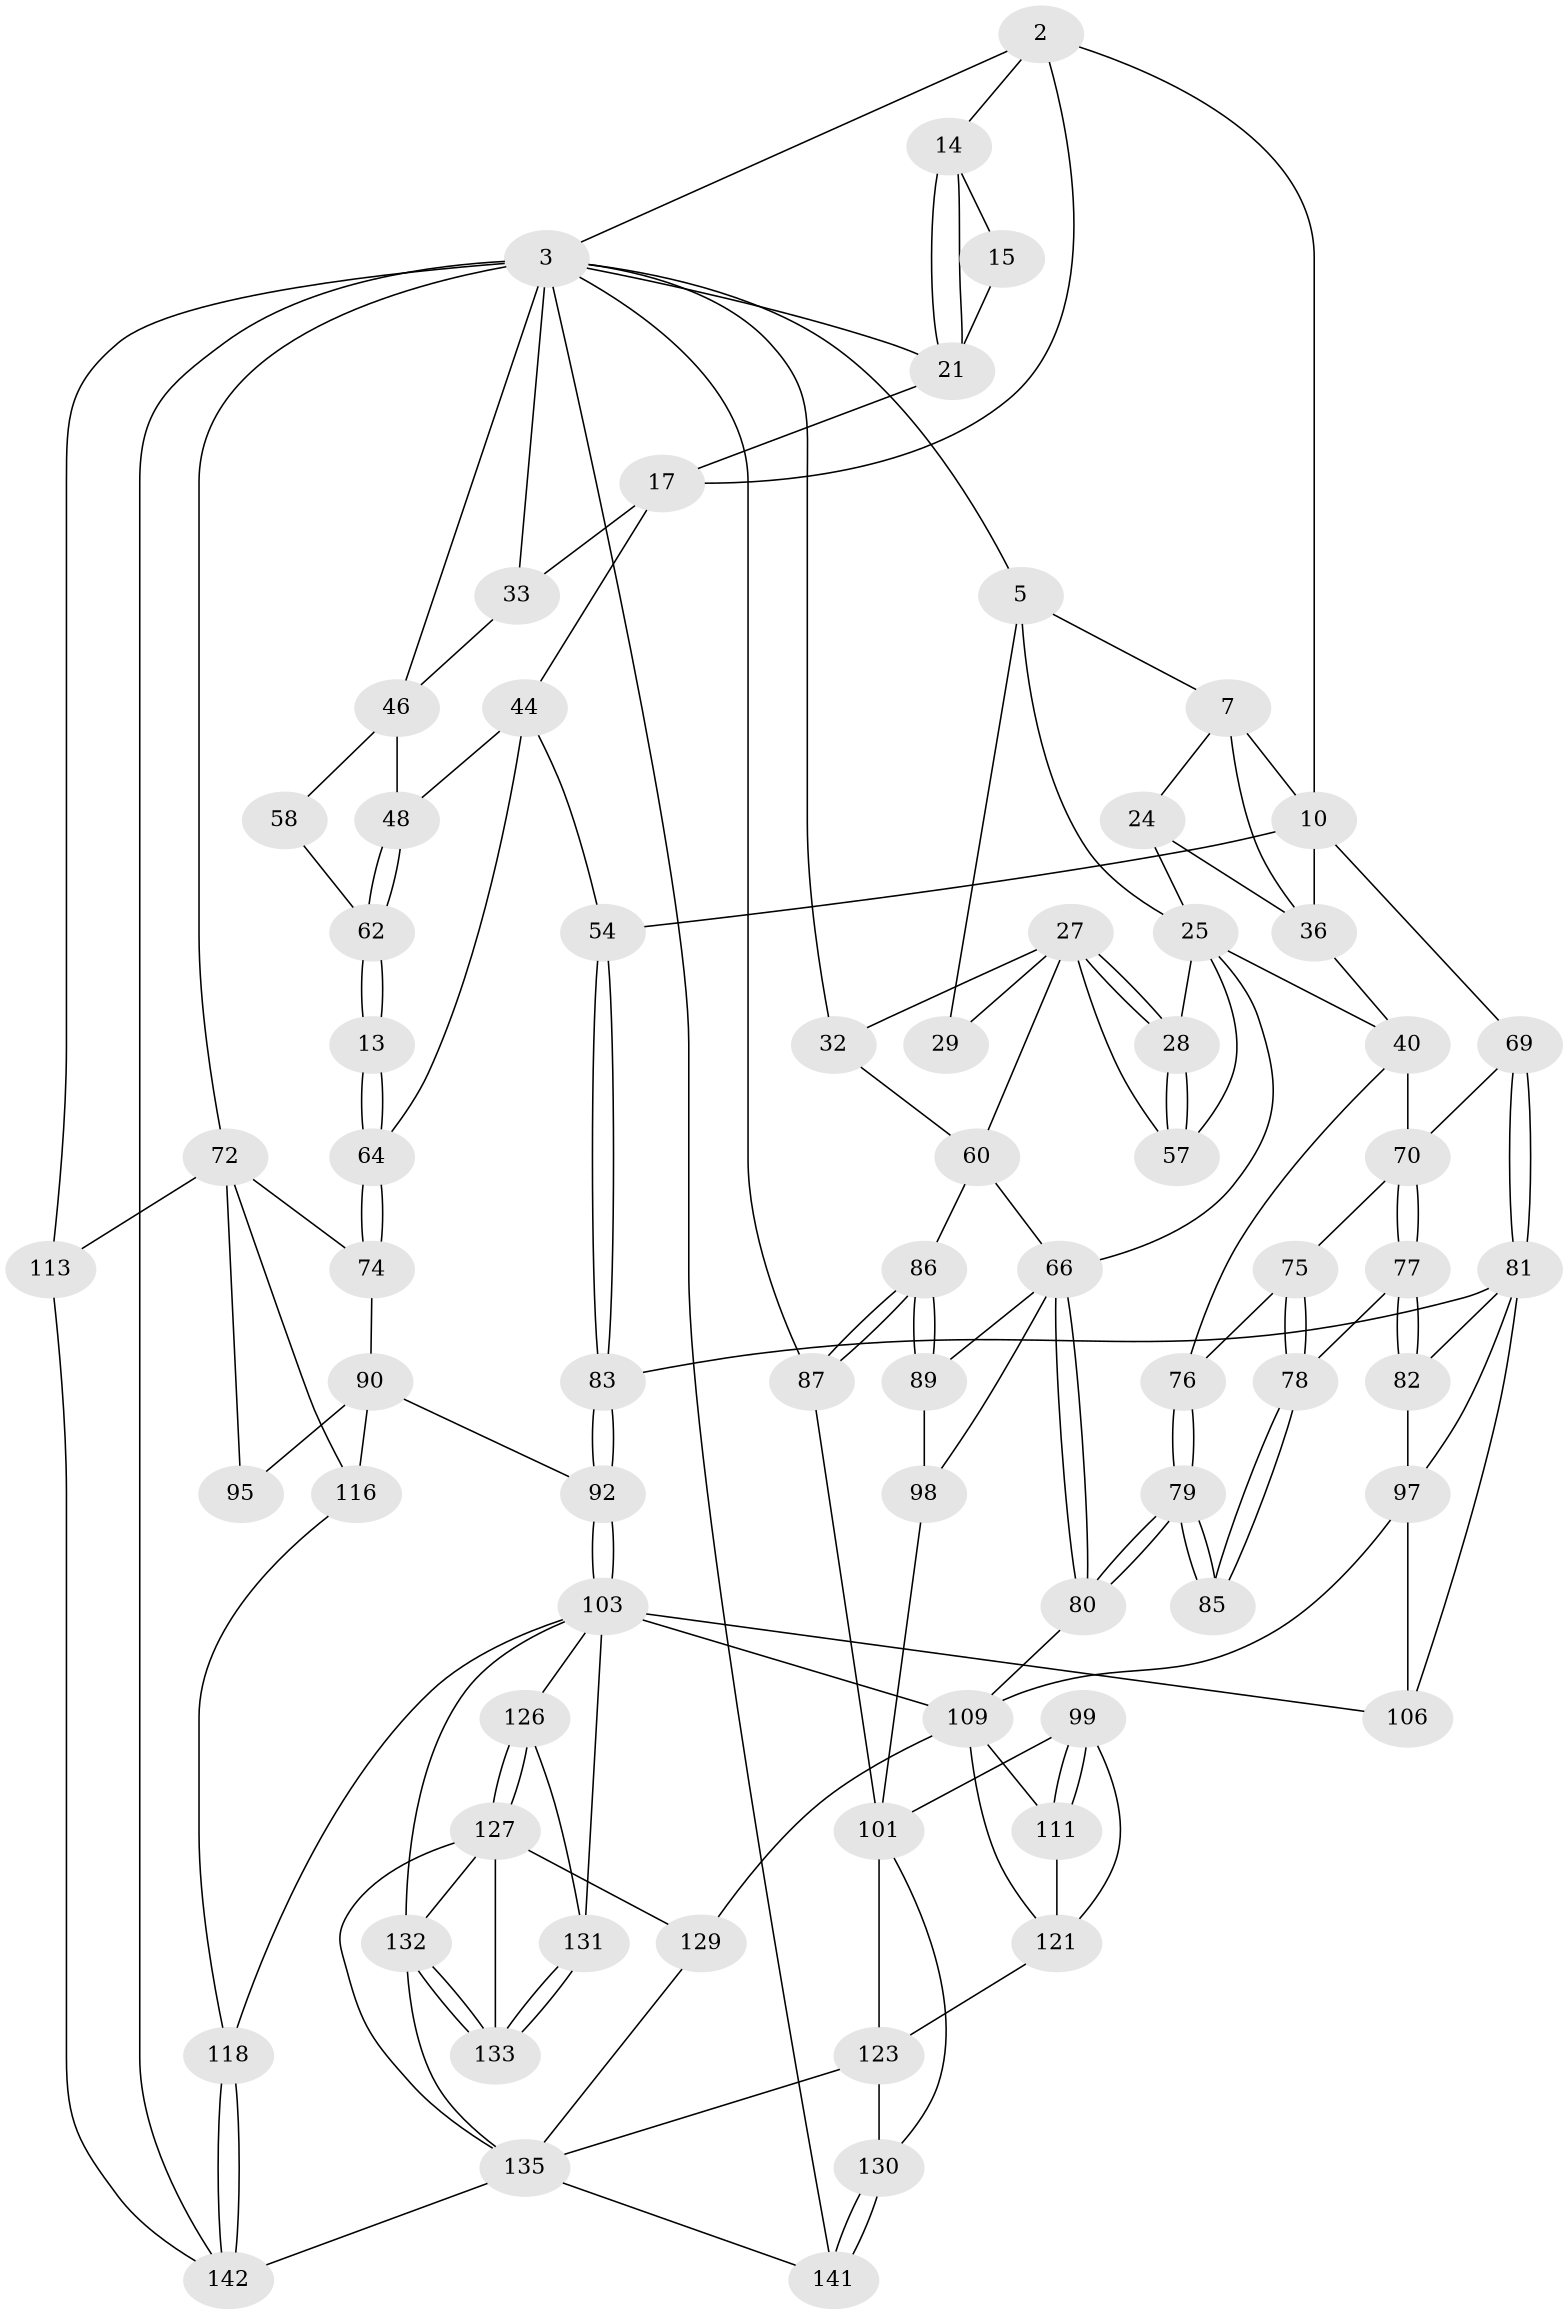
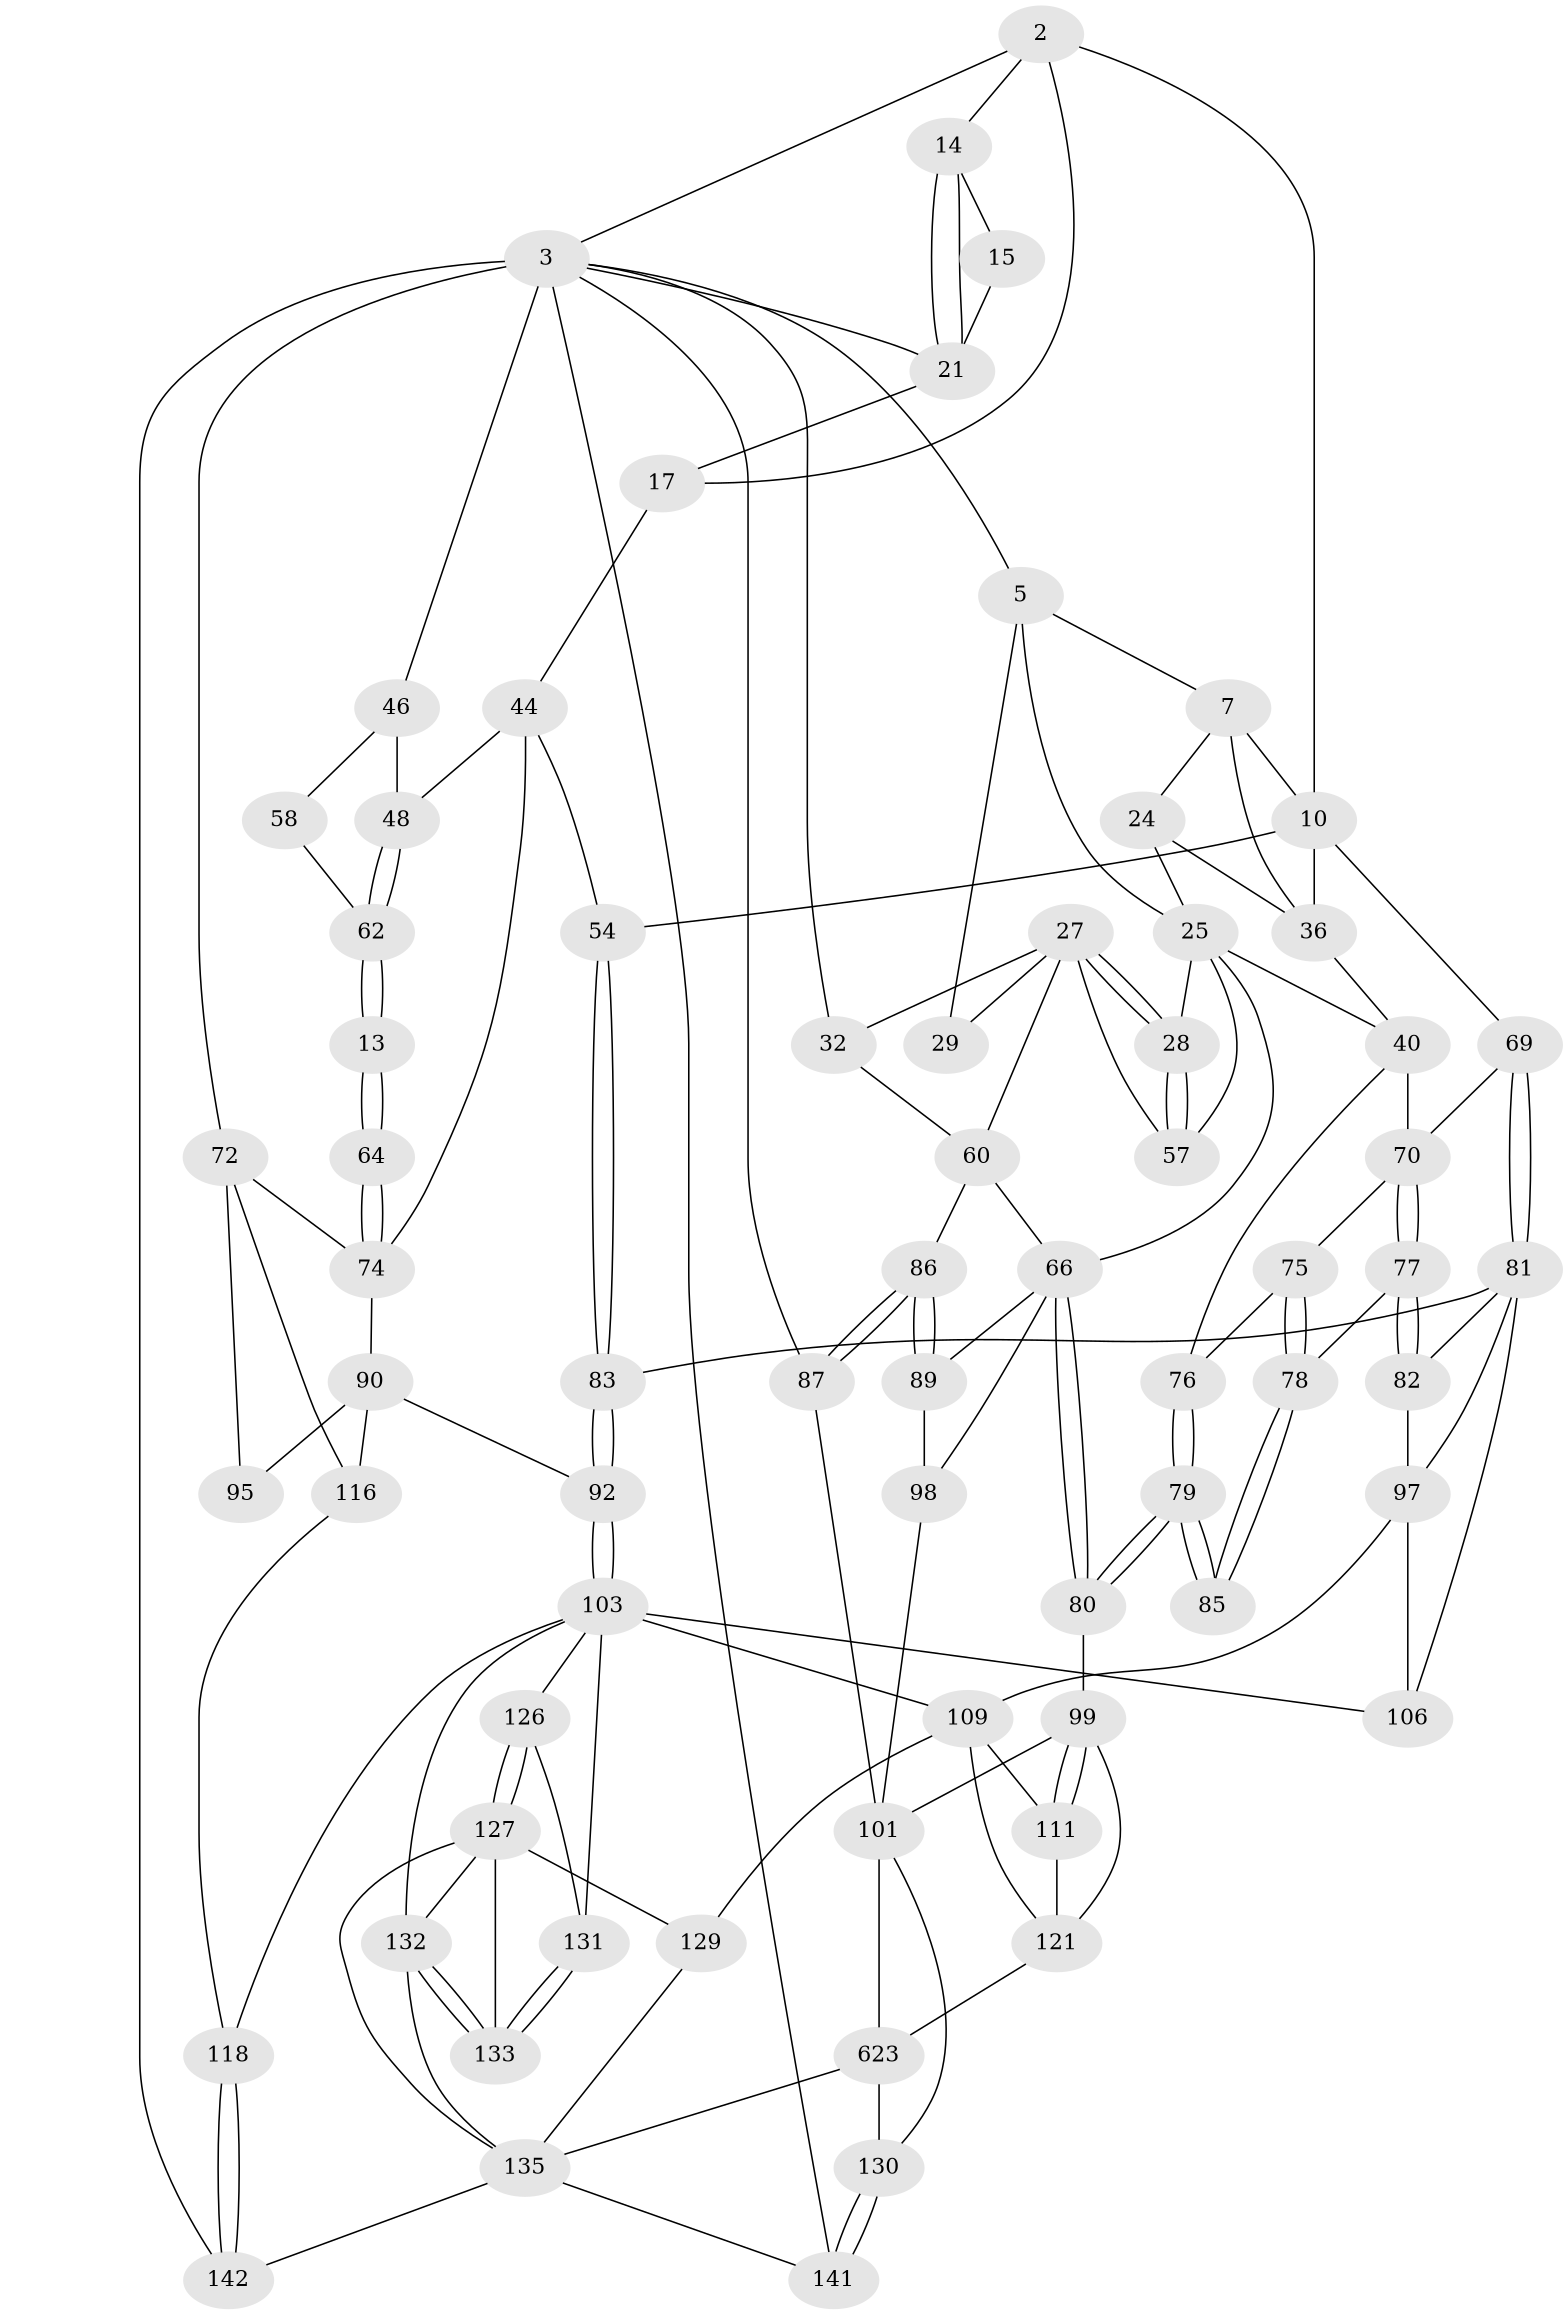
node "33": removed
edge "44" -- "64": now "44" -- "74"
node "113": removed
edge "80" -- "109": now "80" -- "99"
node "123": label "123" -> "623"
